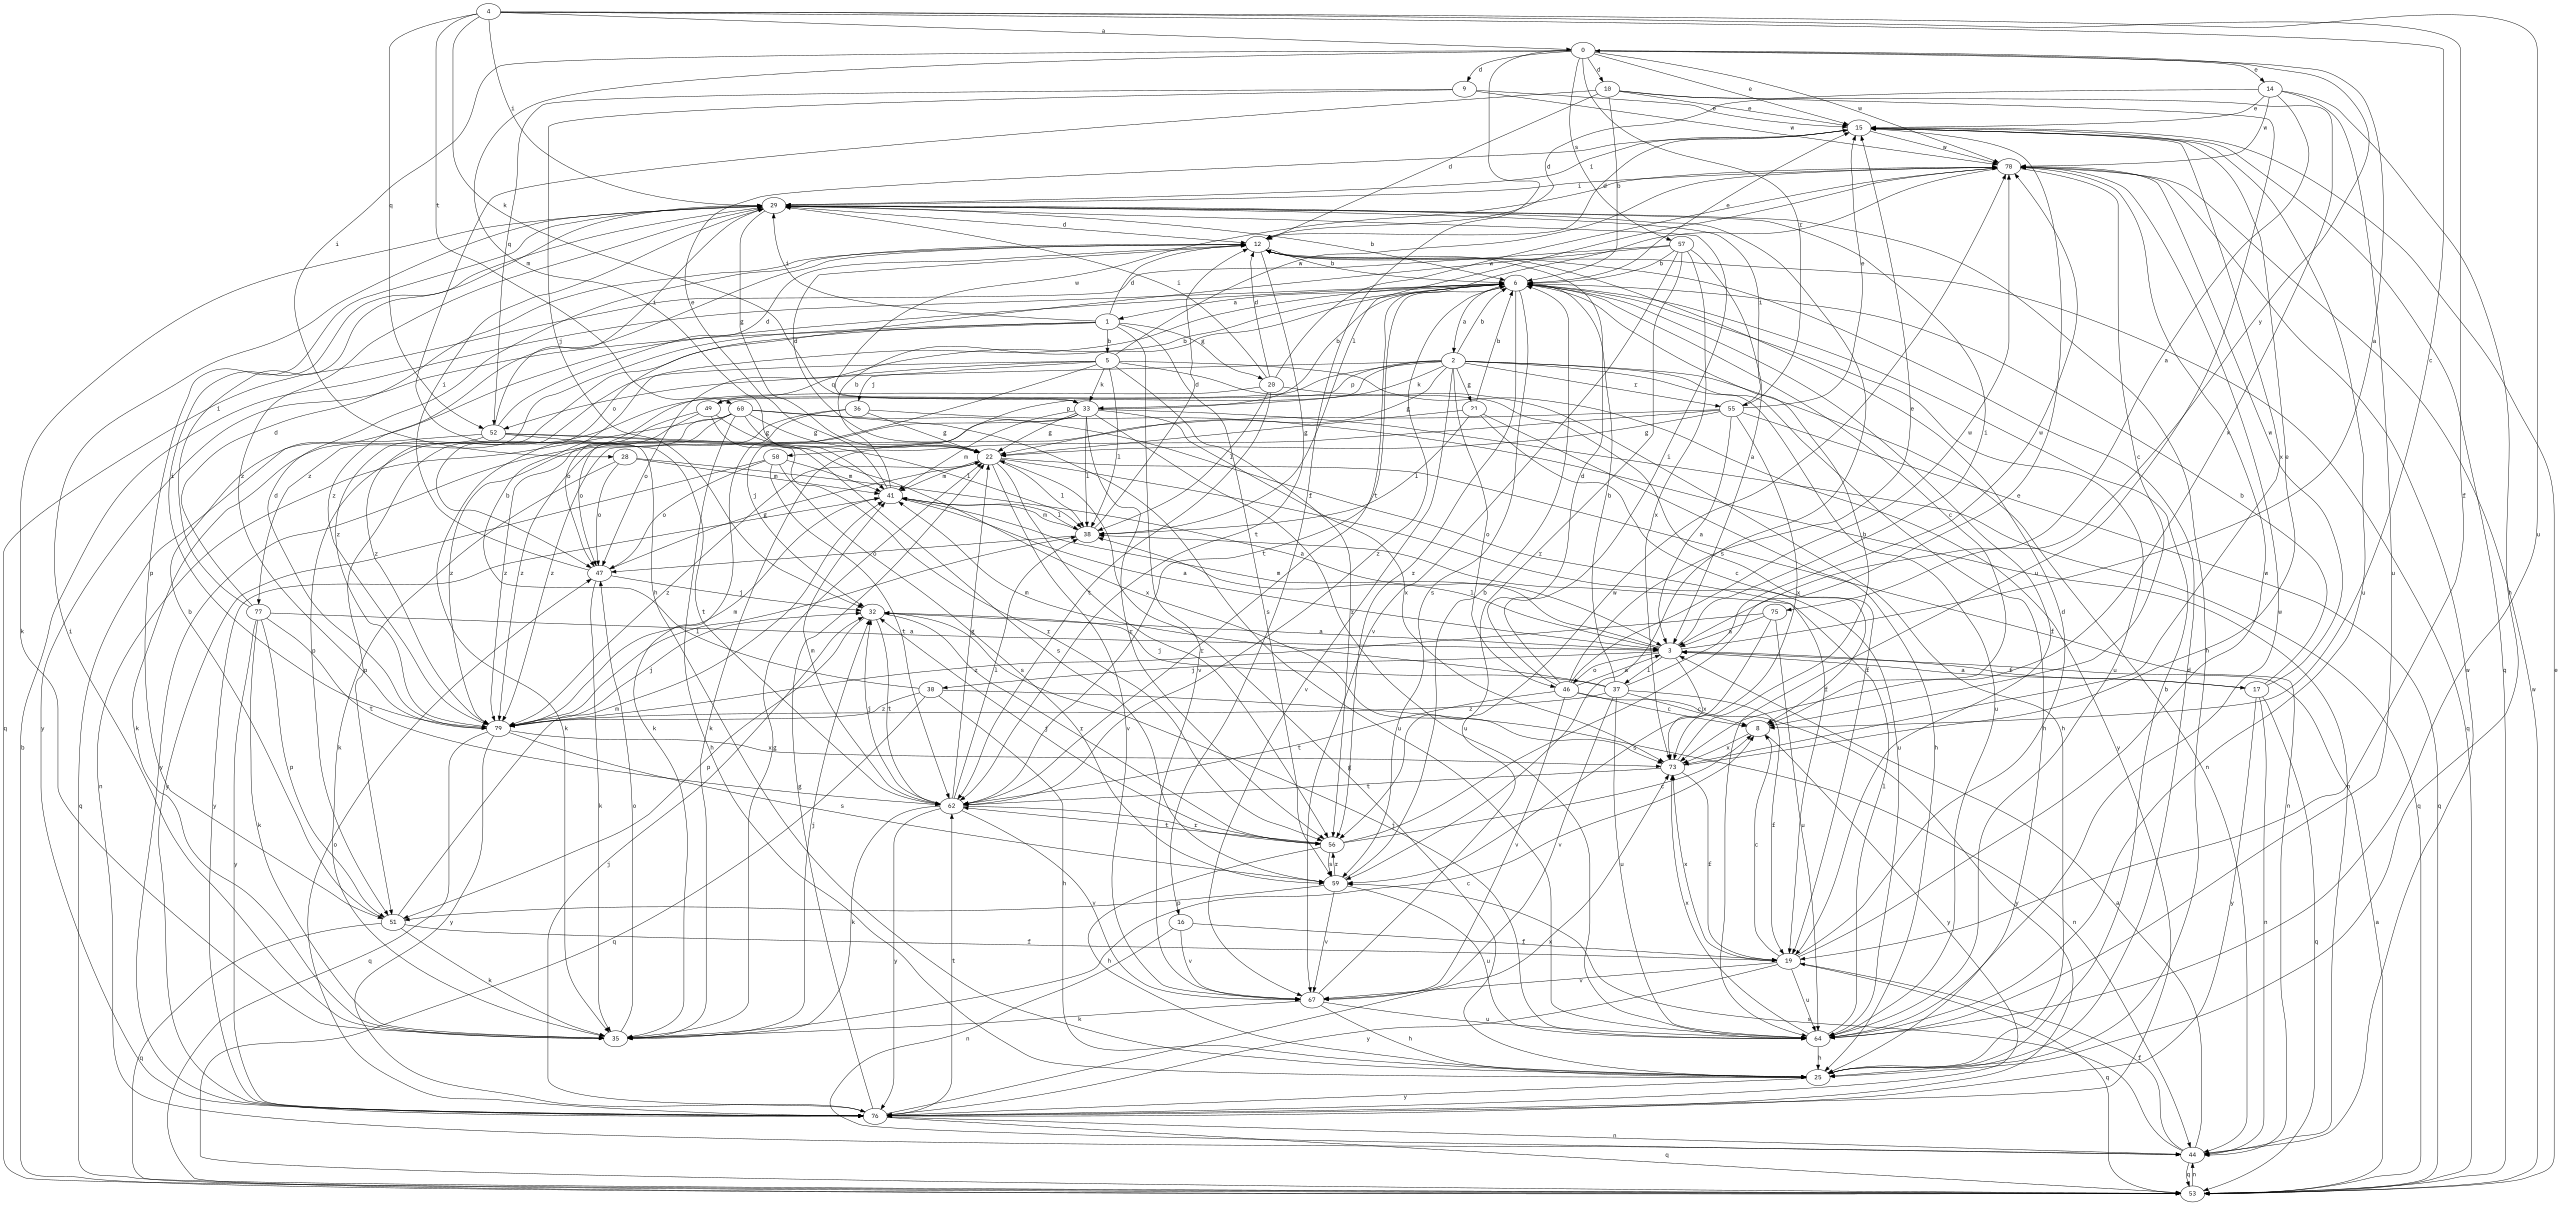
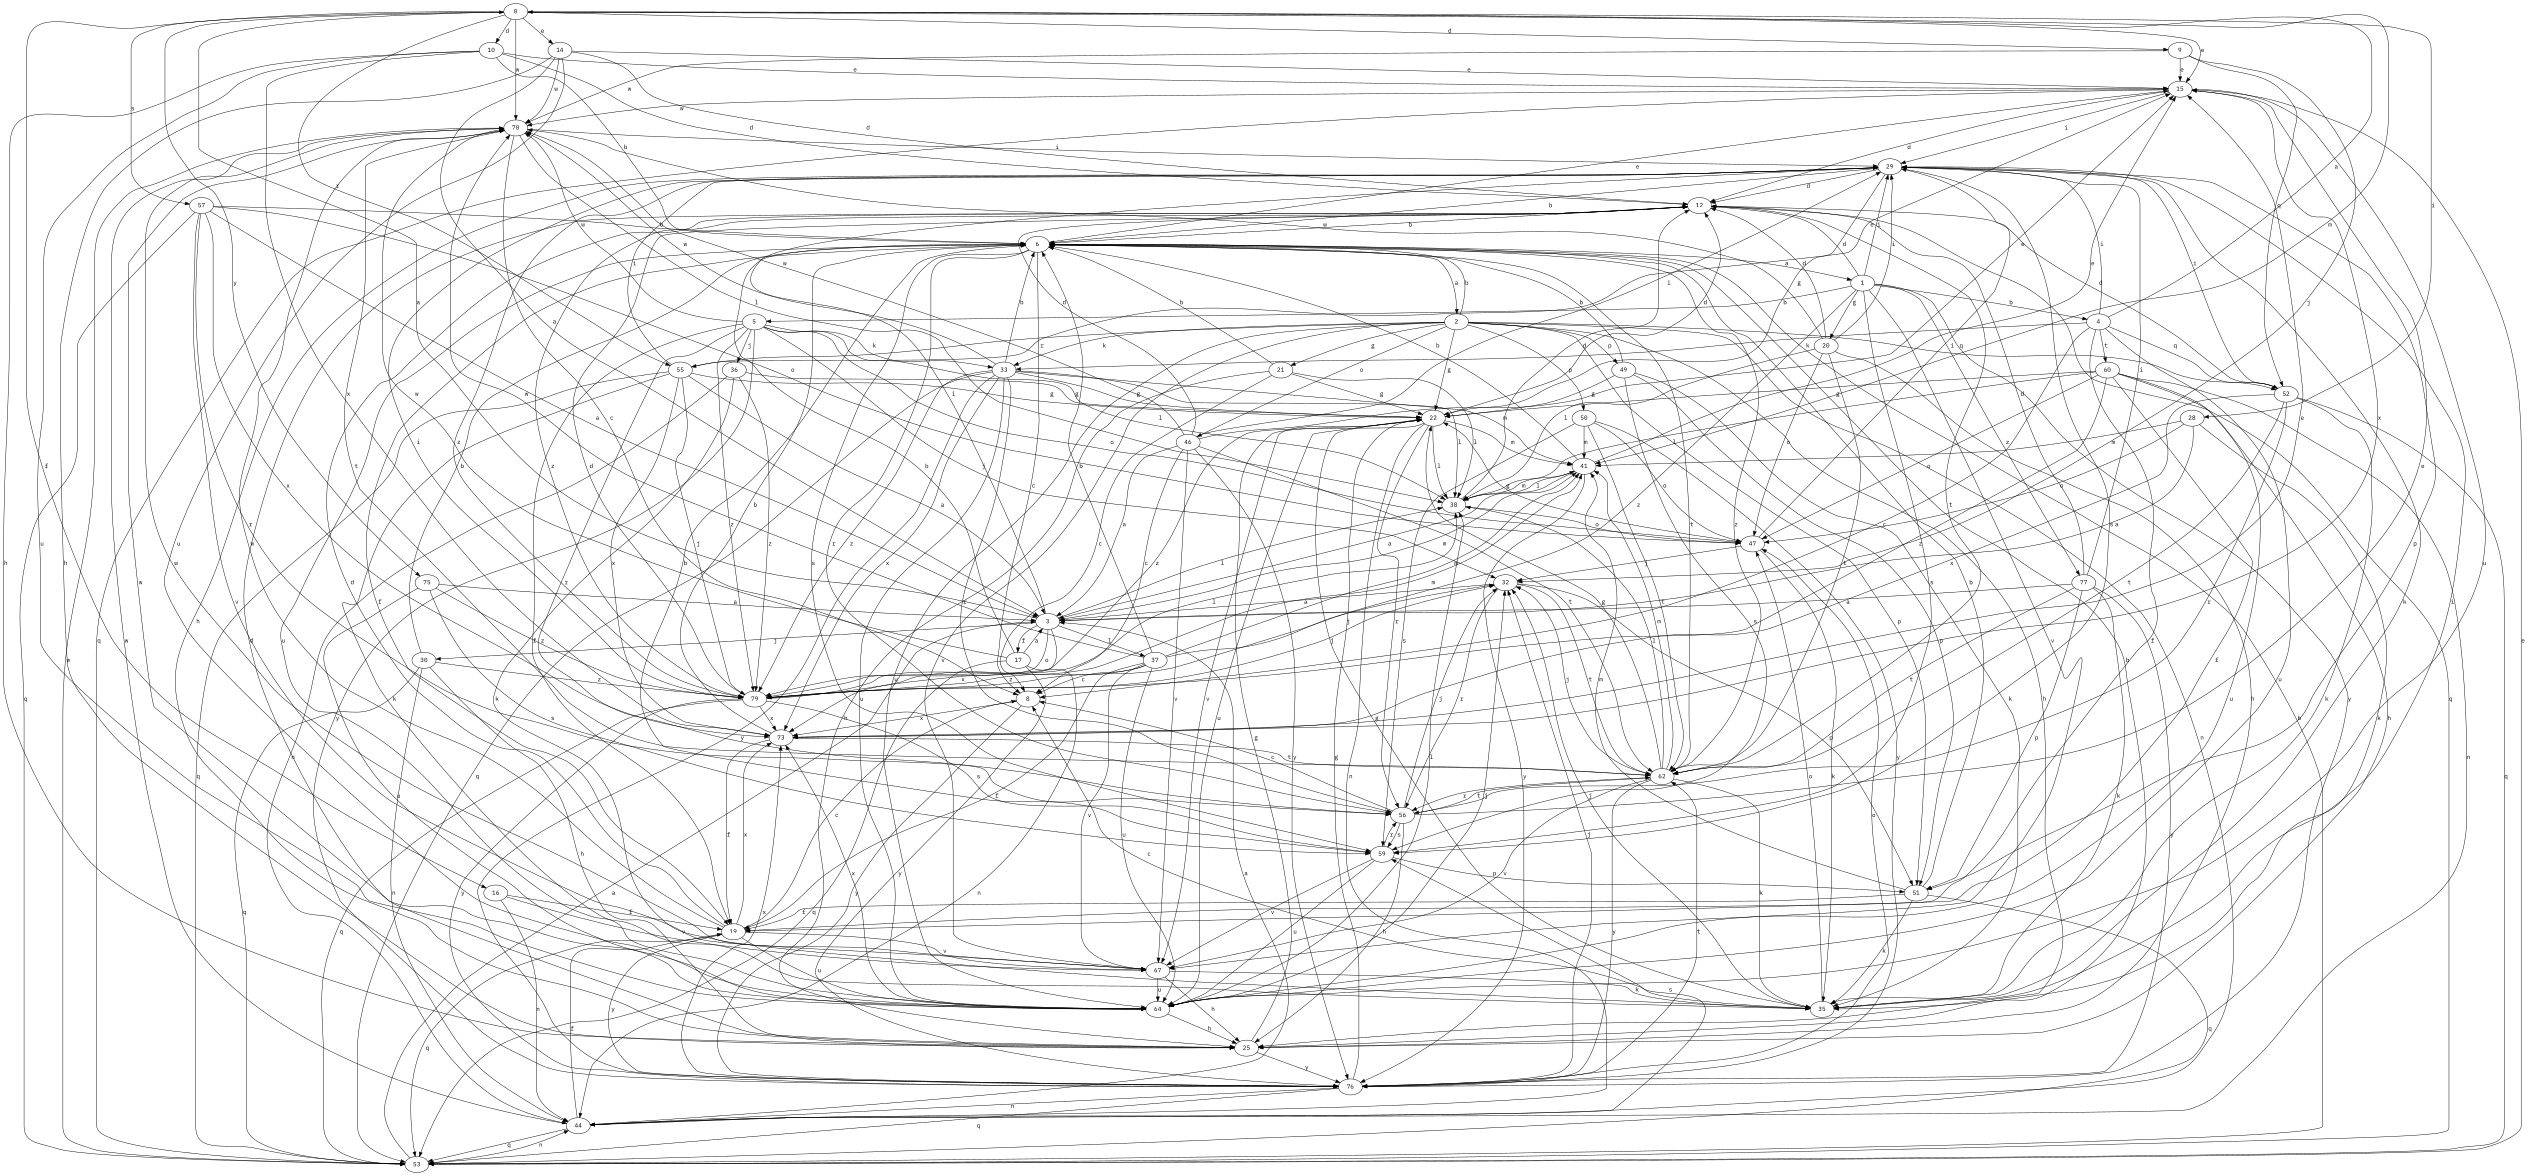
edge "1" -> "4": added, label "b"
edge "55" -> "79": label "z" -> "j"
edge "3" -> "46": now "3" -> "79"
